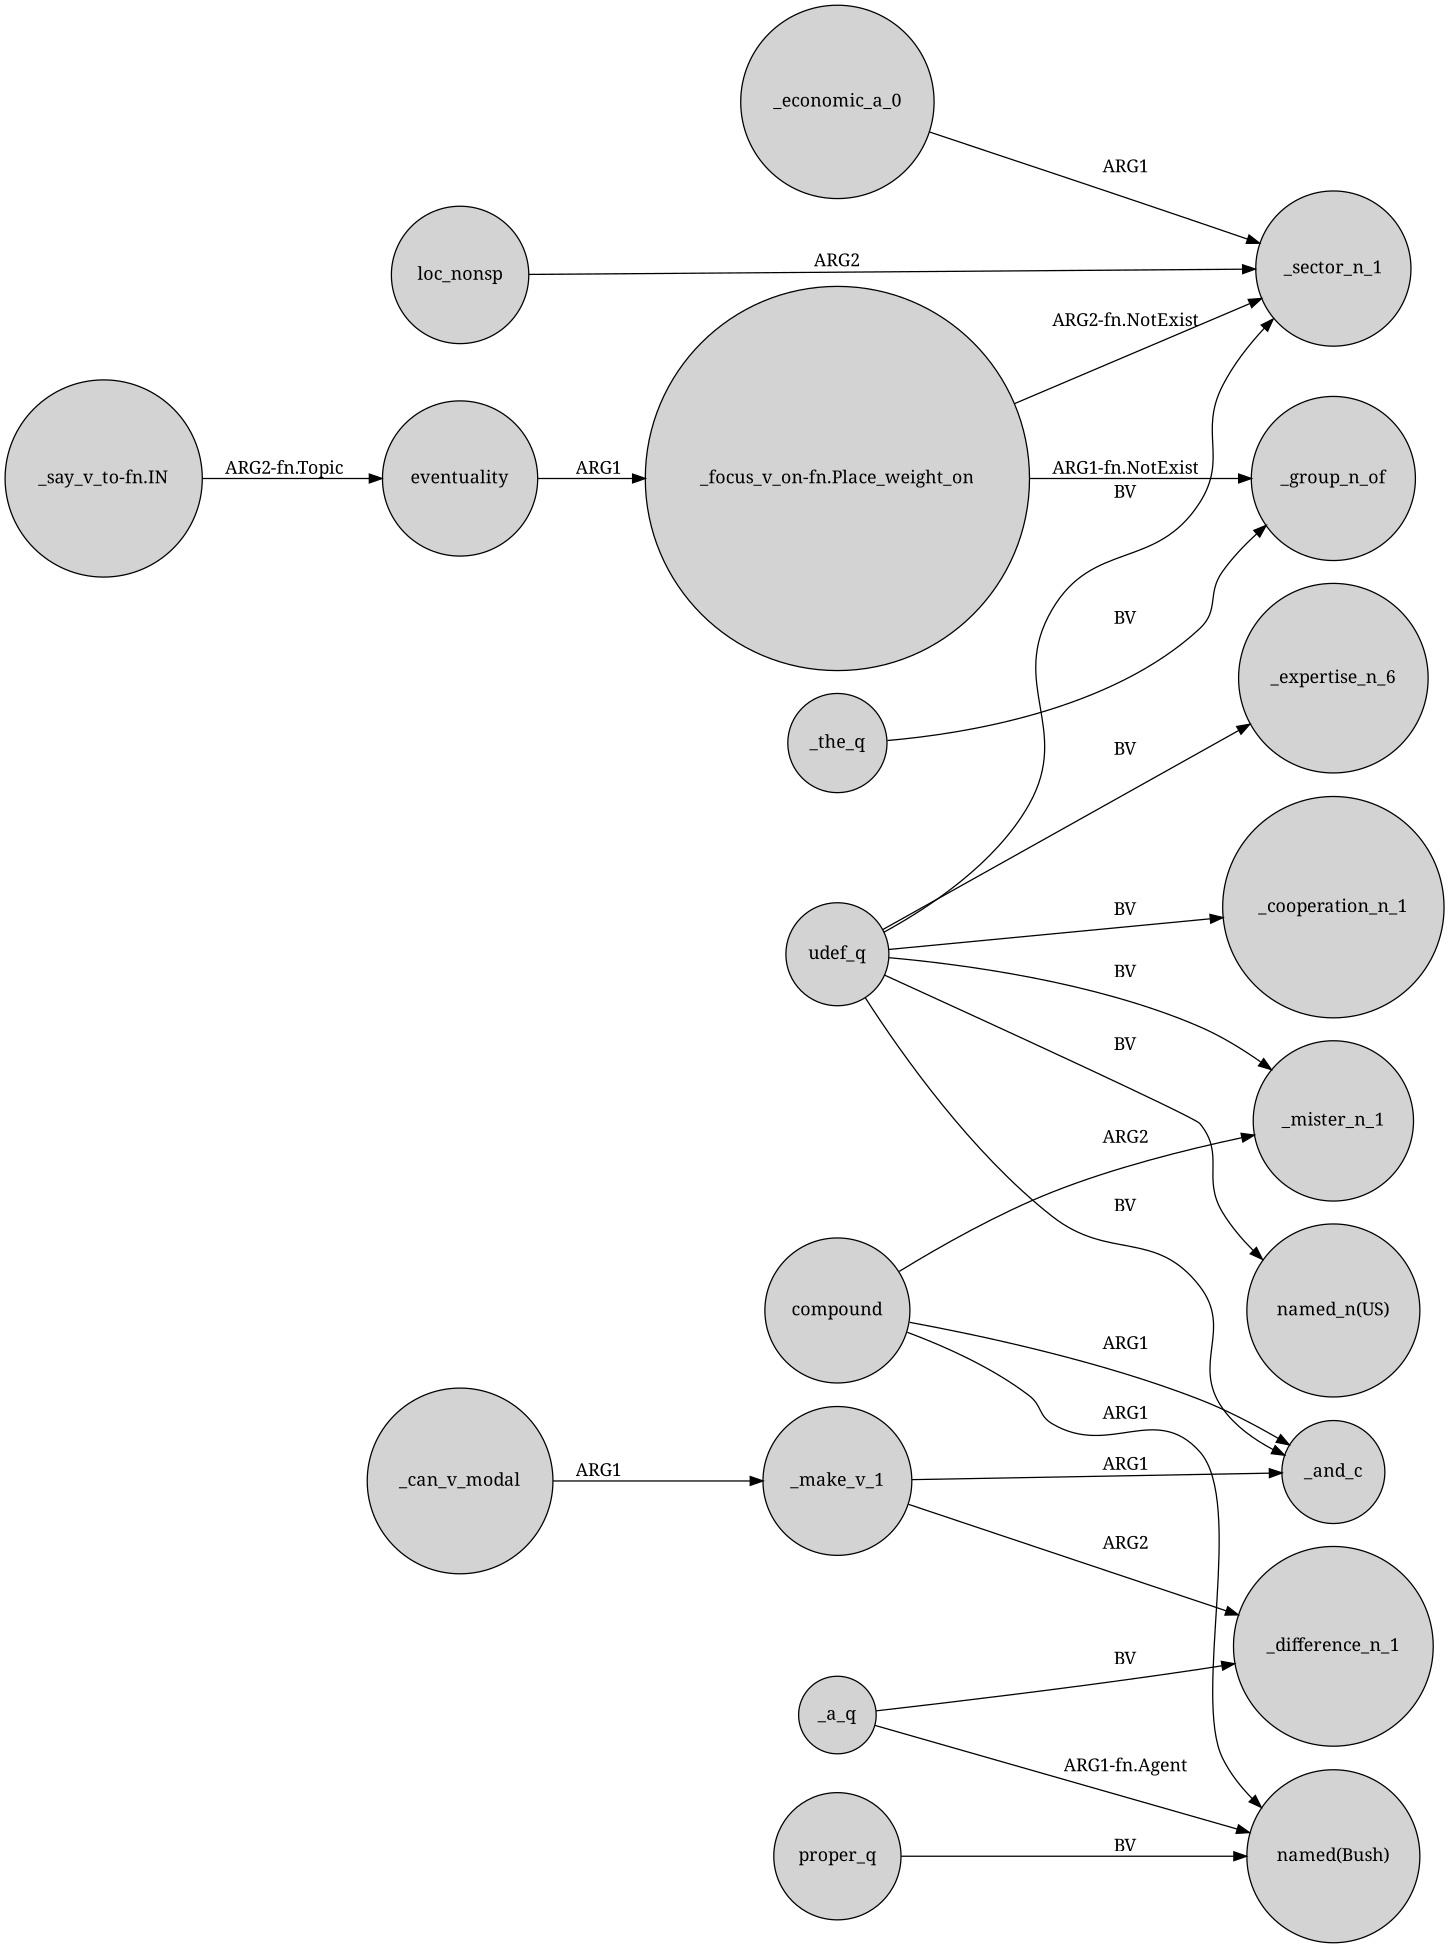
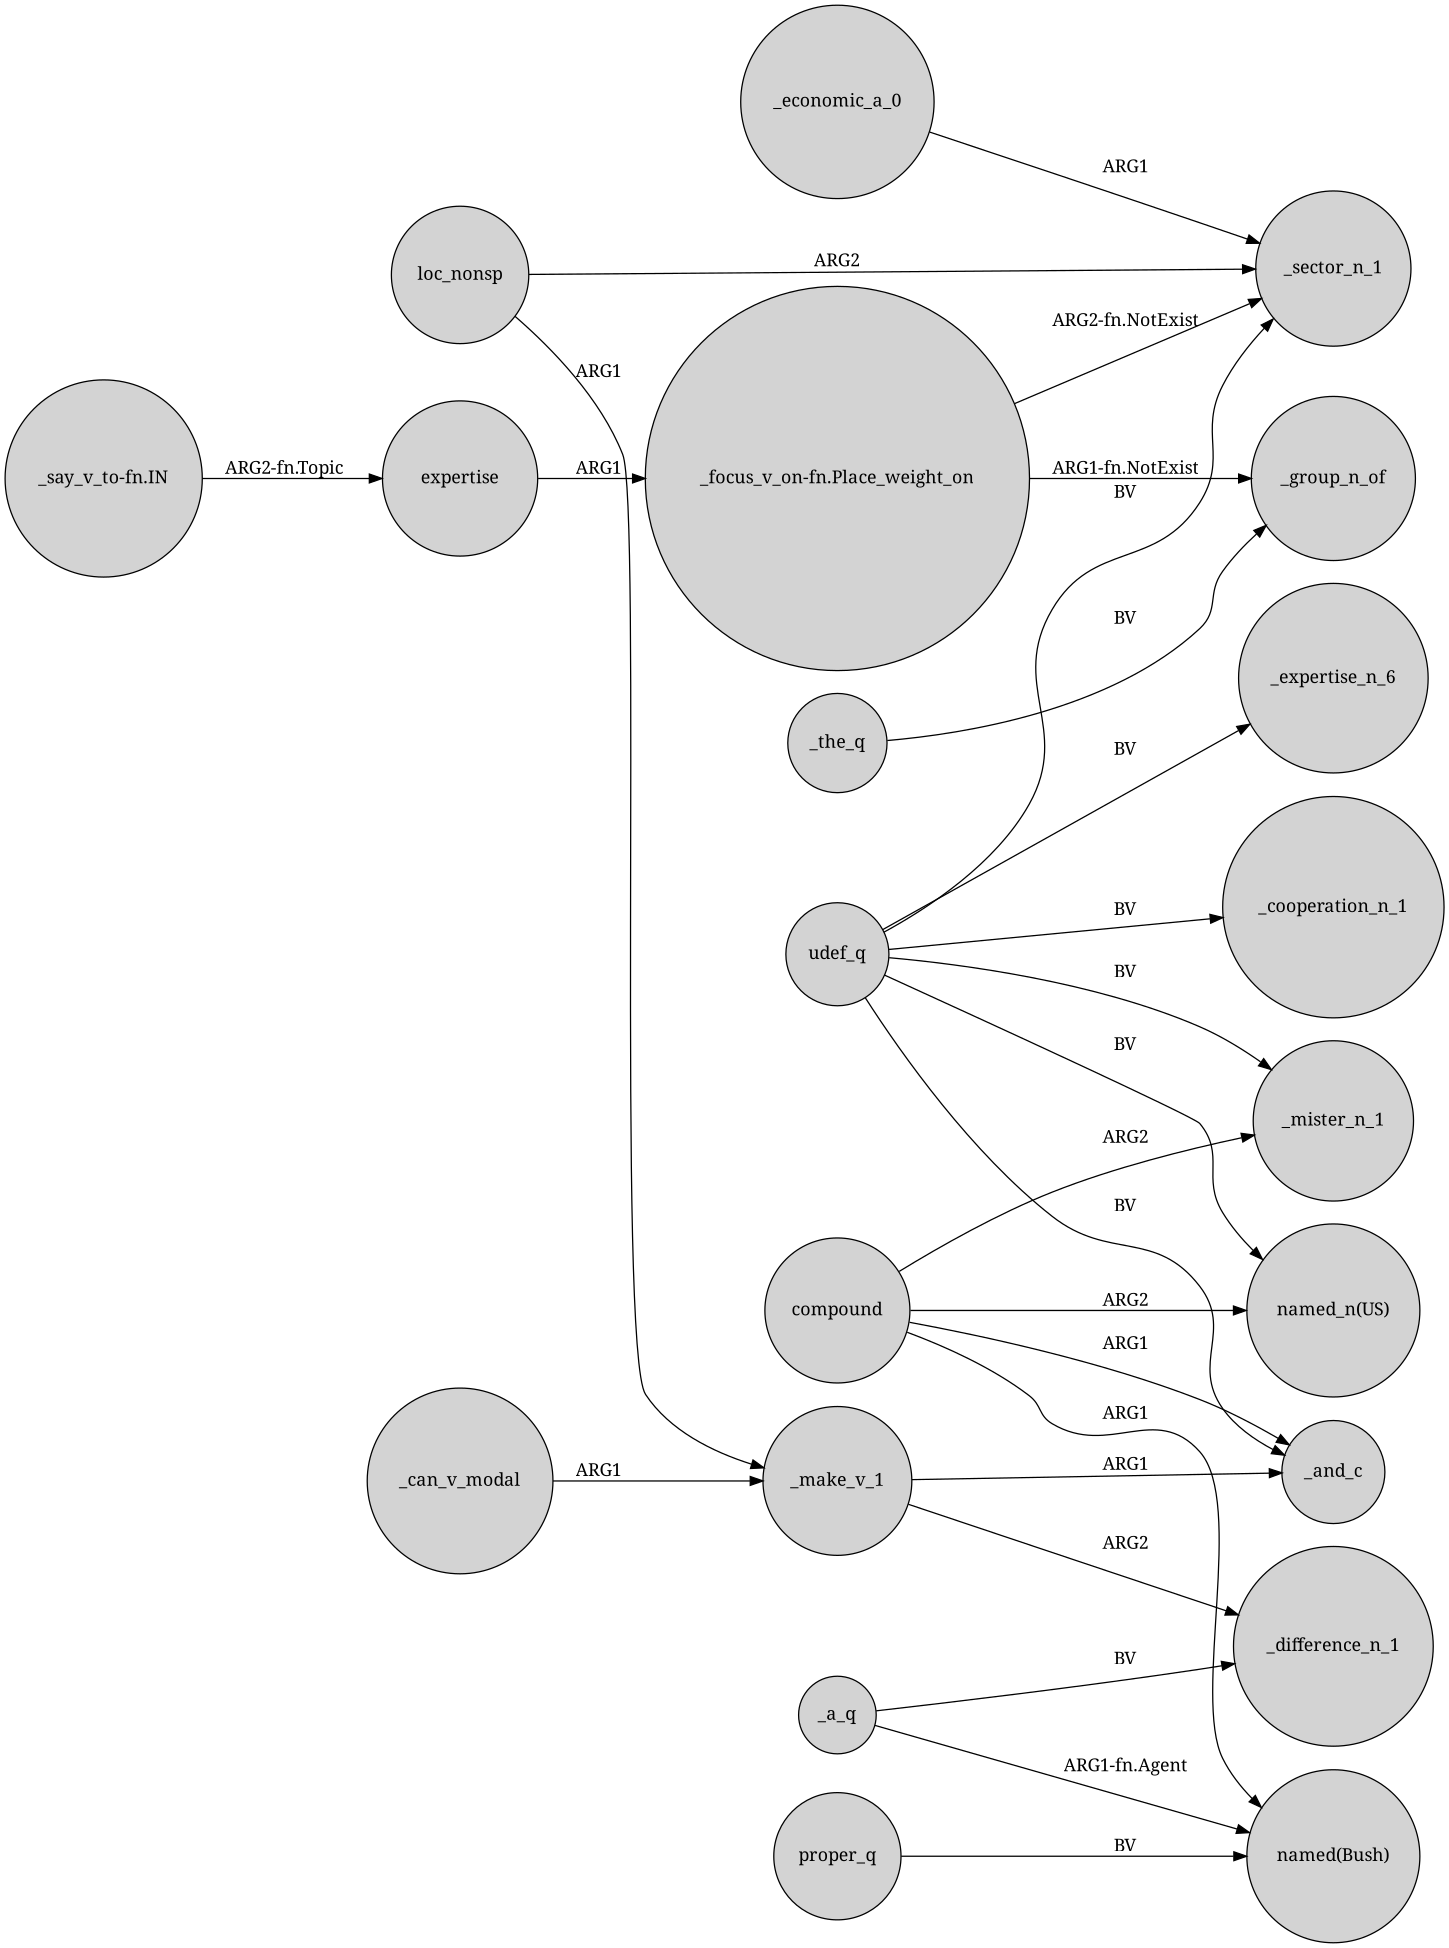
node "eventuality": label "eventuality" -> "expertise"
edge "loc_nonsp" -> "_make_v_1": added, label "ARG1"
edge "compound" -> "named_n(US)": added, label "ARG2"
